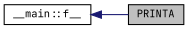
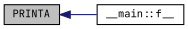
edge "PRINTA" -> "__main::f__": reversed
